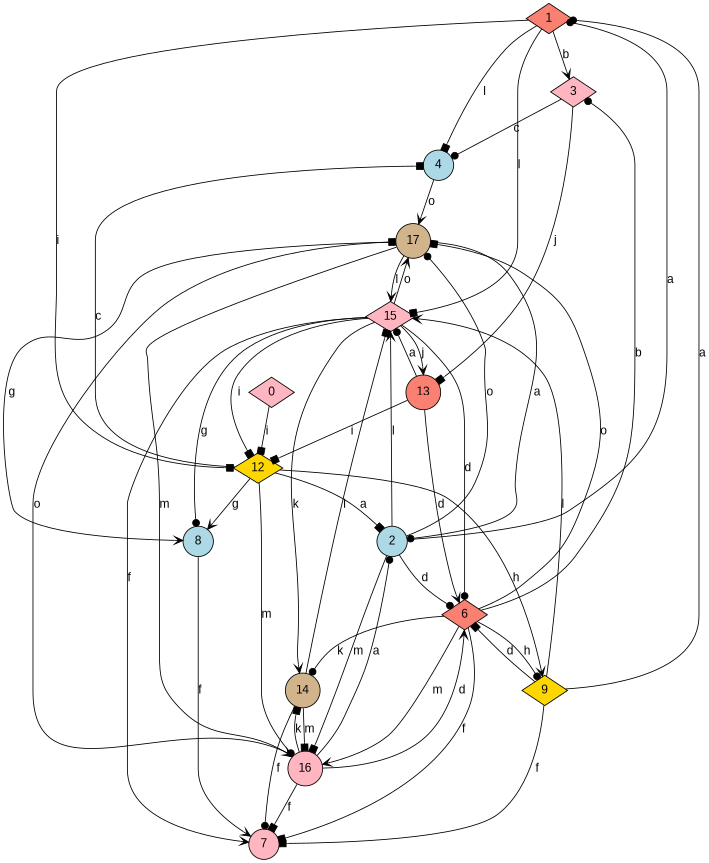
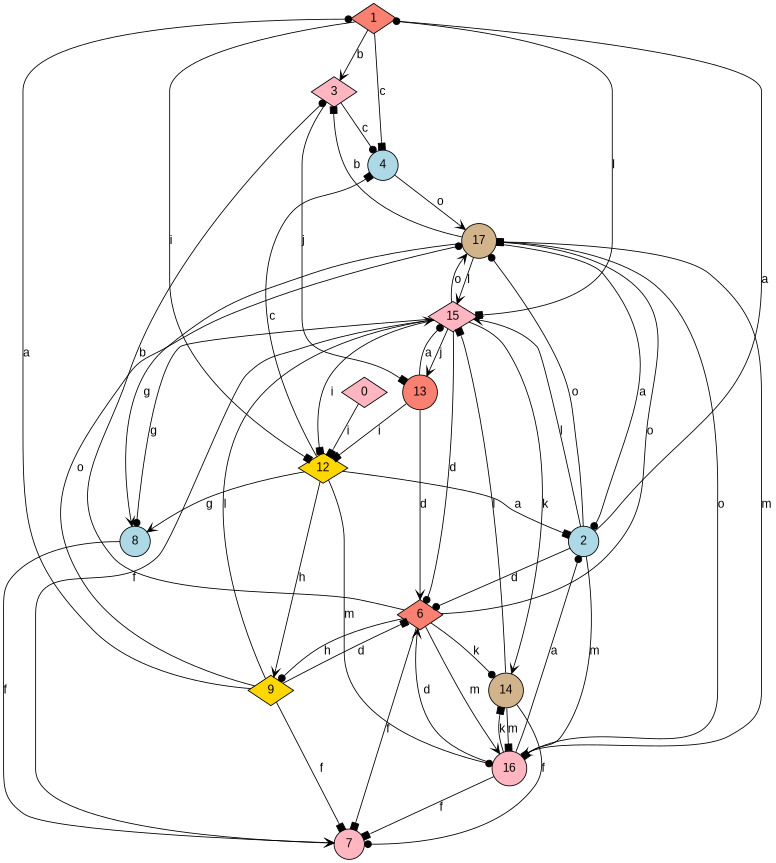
edge "1" -> "4": label "l" -> "c"
edge "17" -> "3": added, label "b"
edge "9" -> "17": added, label "o"
